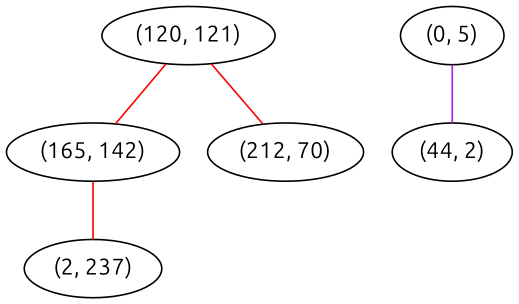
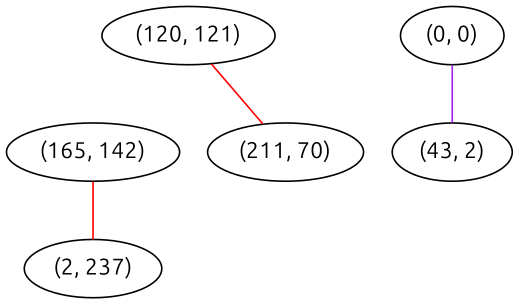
node "(0, 5)": label "(0, 5)" -> "(0, 0)"
edge "(120, 121)" -- "(165, 142)": removed
node "(212, 70)": label "(212, 70)" -> "(211, 70)"
node "(44, 2)": label "(44, 2)" -> "(43, 2)"
